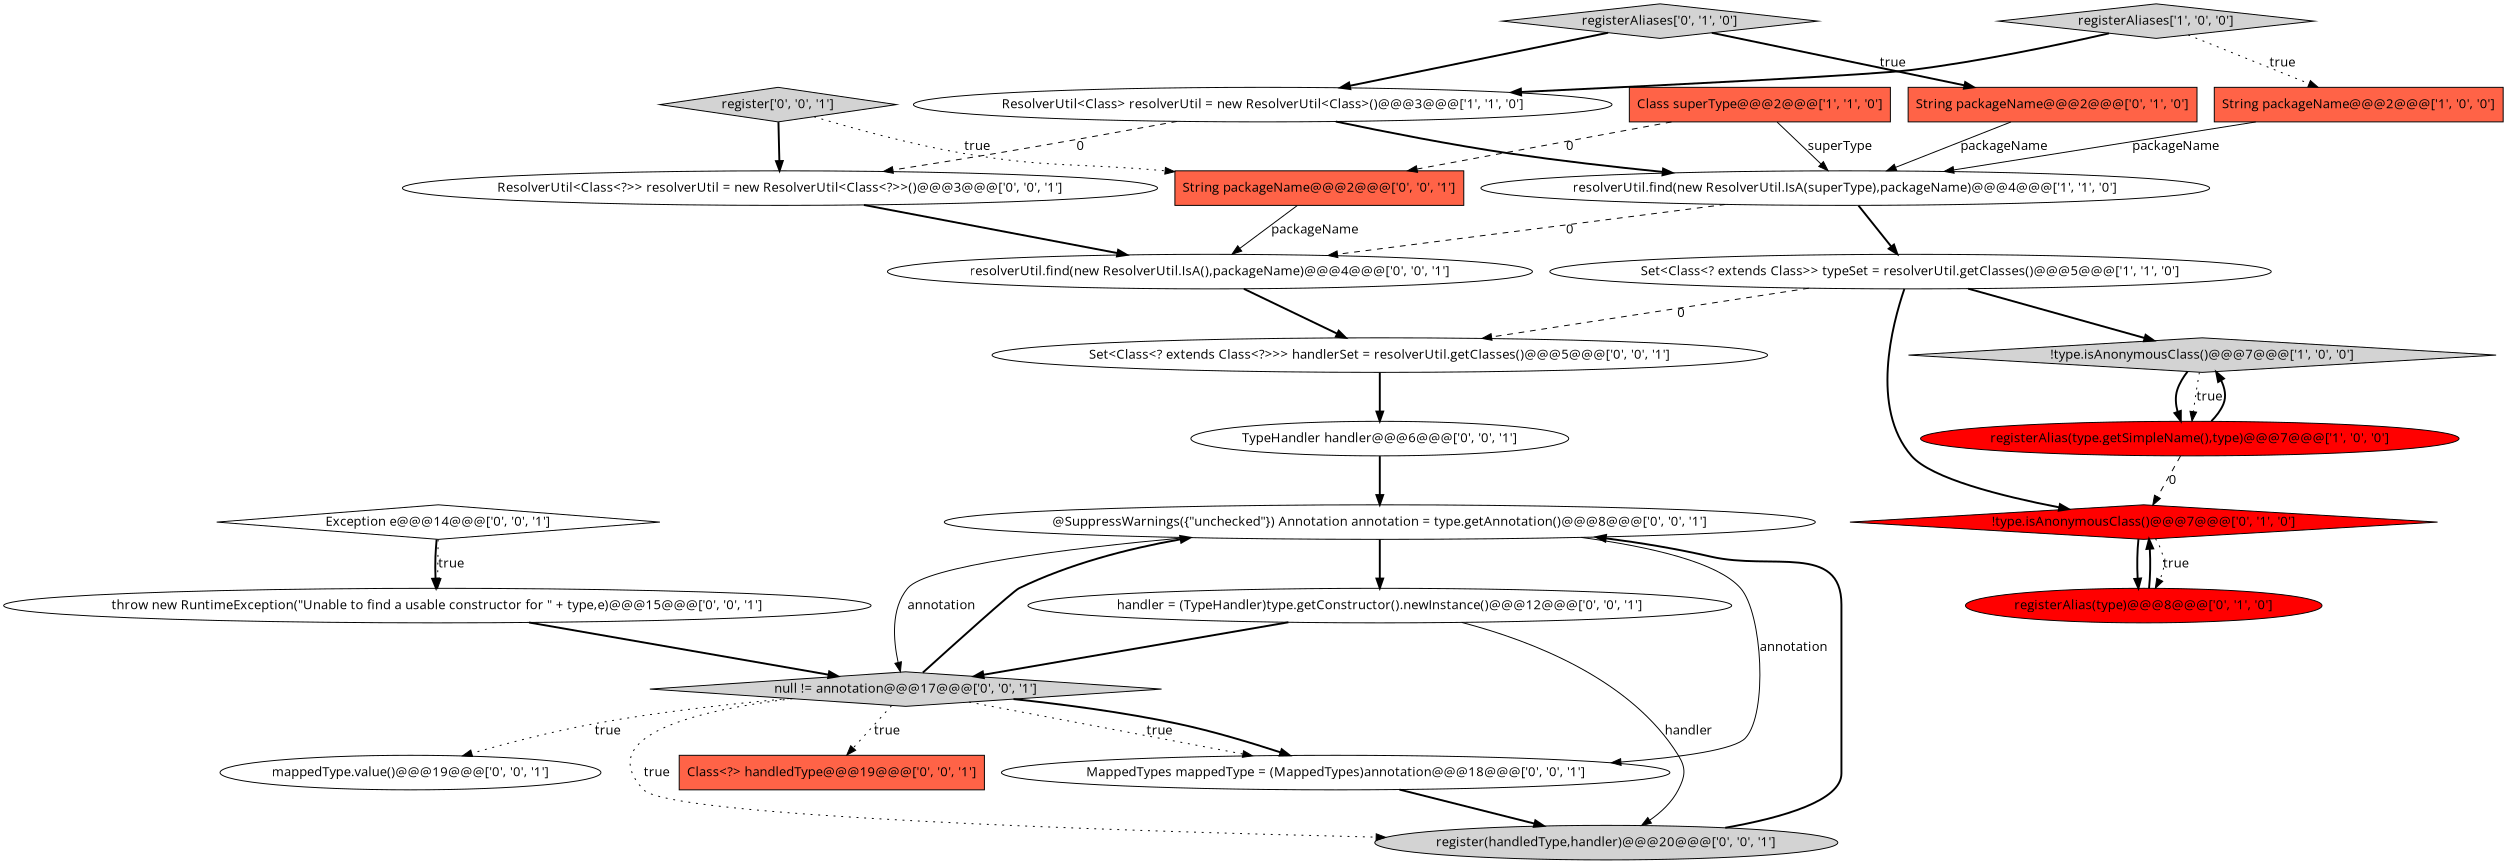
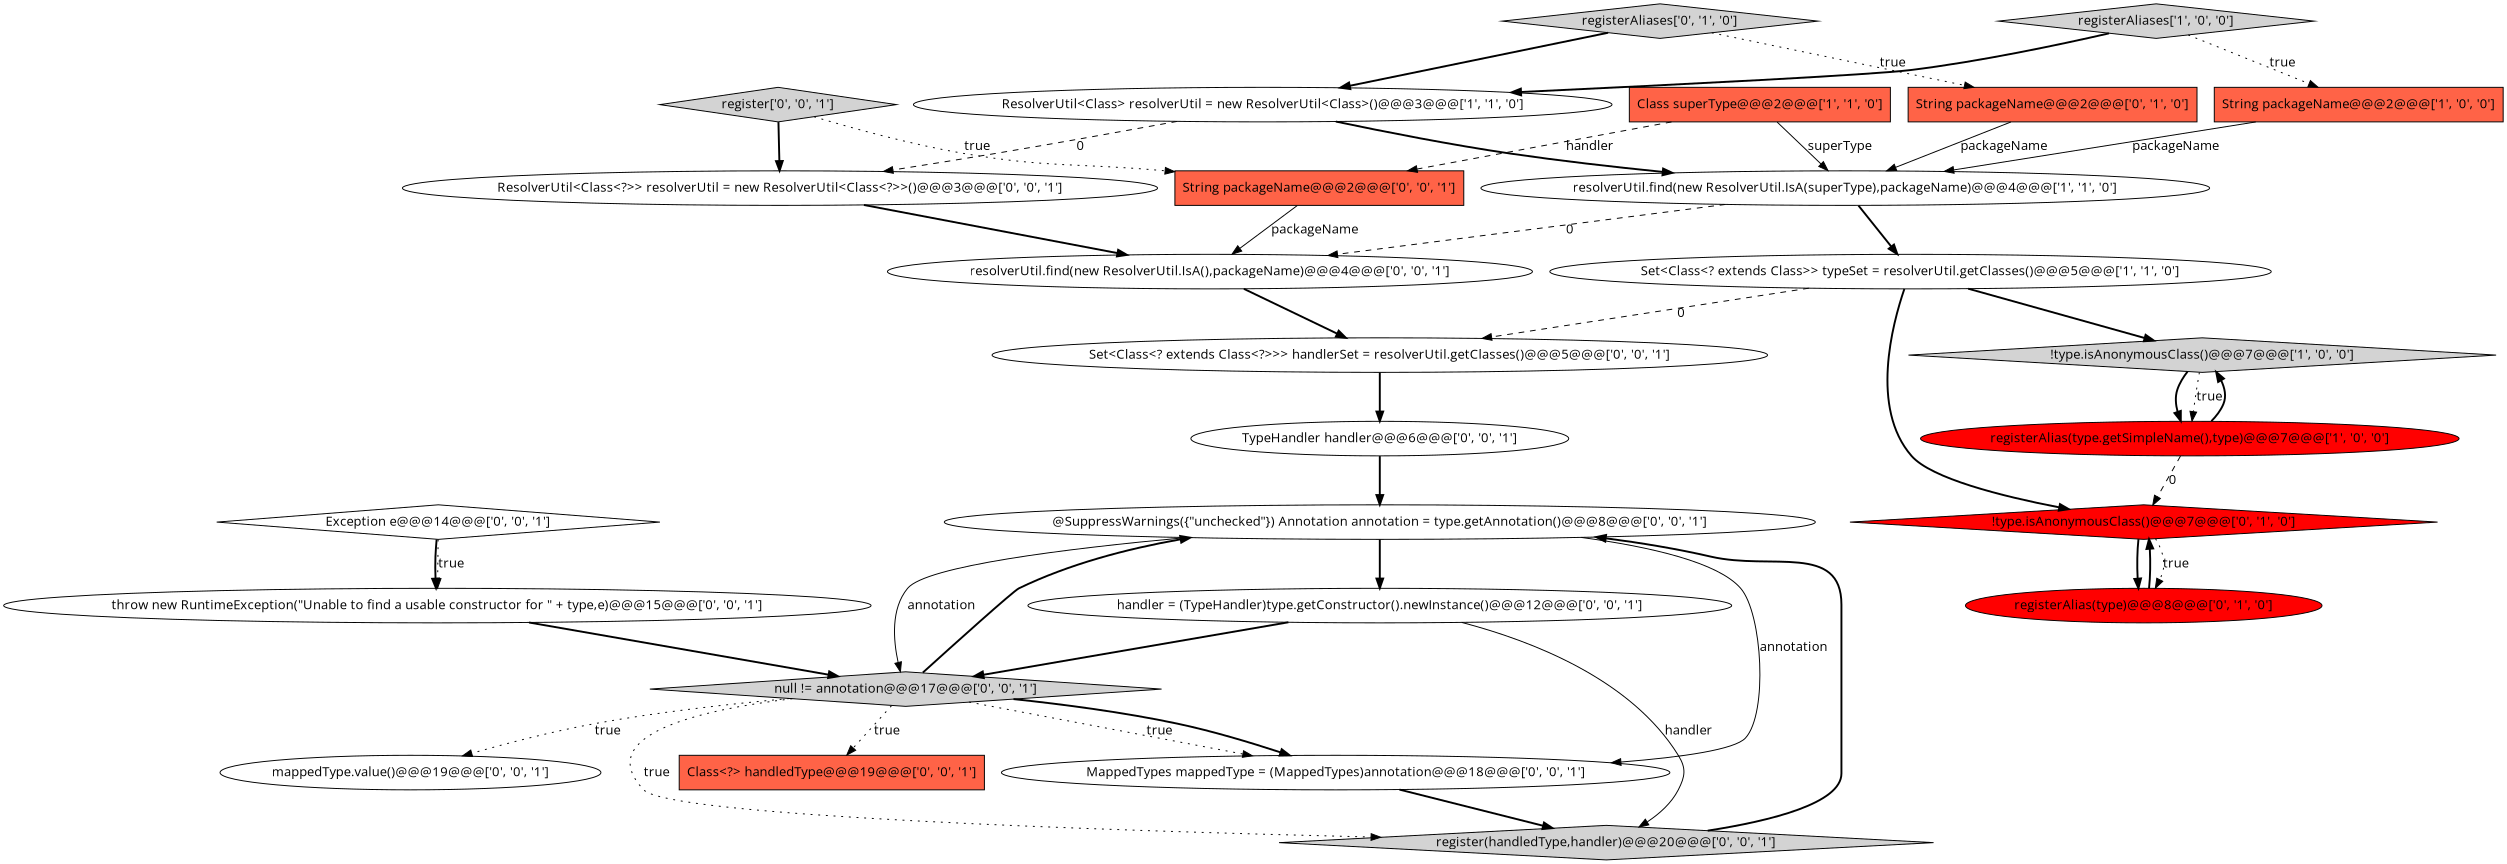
edge "registerAliases['0', '1', '0']" -> "String packageName@@@2@@@['0', '1', '0']": style bold -> dotted
edge "Class superType@@@2@@@['1', '1', '0']" -> "String packageName@@@2@@@['0', '0', '1']": label "0" -> "handler"
node "register(handledType,handler)@@@20@@@['0', '0', '1']": shape ellipse -> diamond
